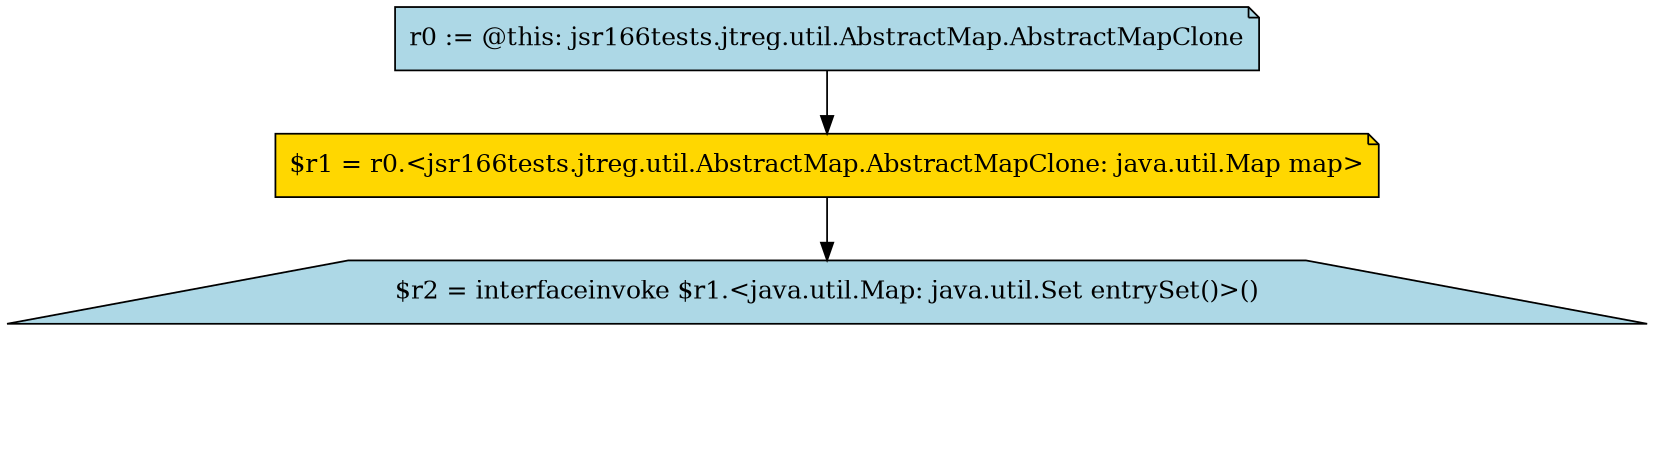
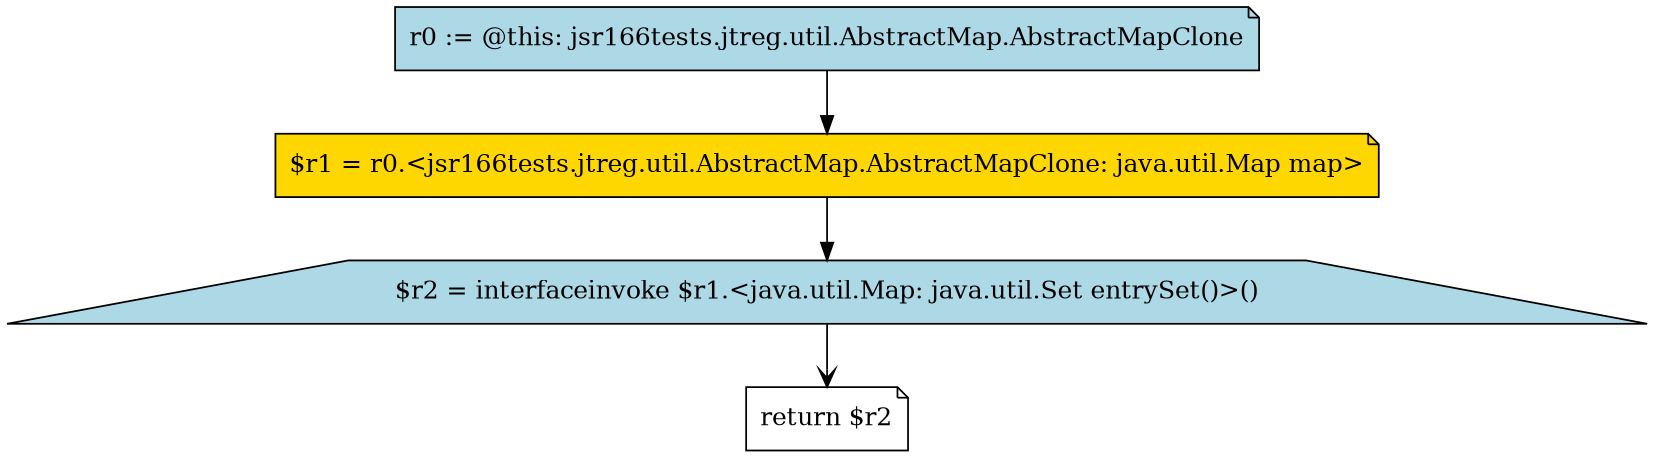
node "return $r2": added
